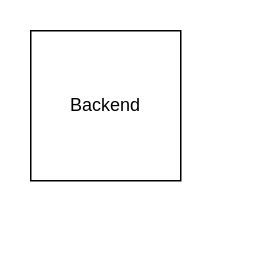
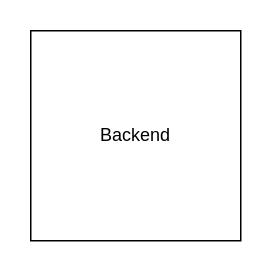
node "Backend": size 150x150 -> 210x210
